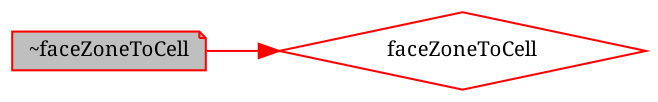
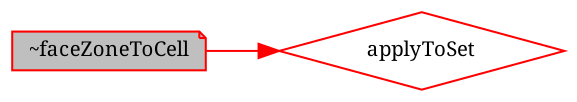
node "faceZoneToCell": label "faceZoneToCell" -> "applyToSet"
